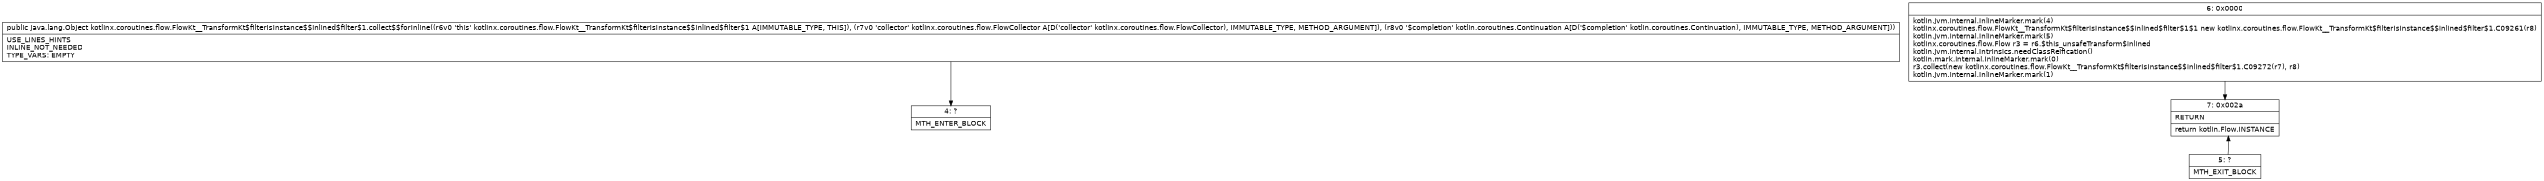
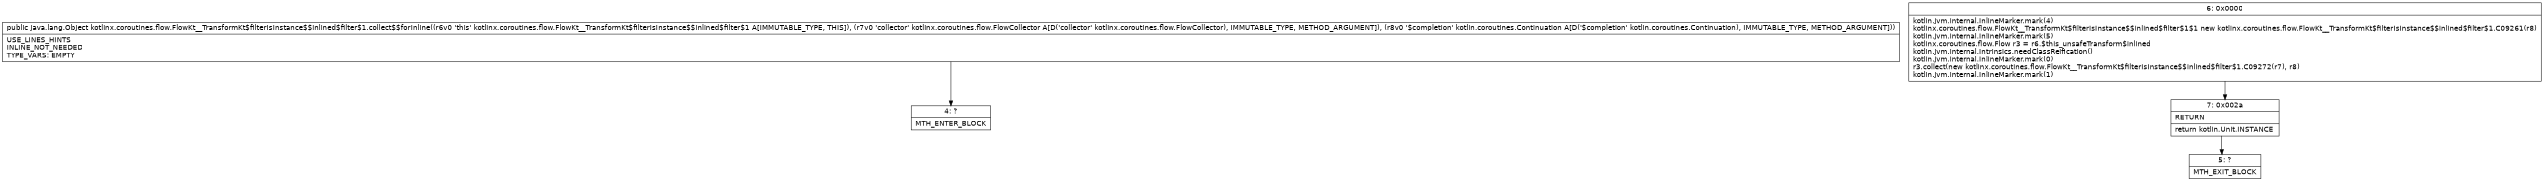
node "6: 0x0000": text "kotlin.mark.internal.InlineMarker.mark(0)" -> "kotlin.jvm.internal.InlineMarker.mark(0)"
node "7: 0x002a": text "return kotlin.Flow.INSTANCE" -> "return kotlin.Unit.INSTANCE"
edge "5: ?" -> "7: 0x002a": reversed
